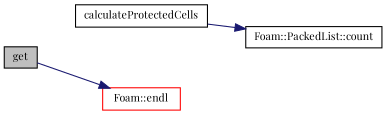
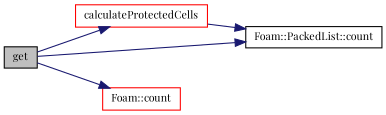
node "calculateProtectedCells": color black -> red
edge "get" -> "calculateProtectedCells": added
edge "get" -> "Foam::PackedList::count": added
node "Foam::endl": label "Foam::endl" -> "Foam::count"
